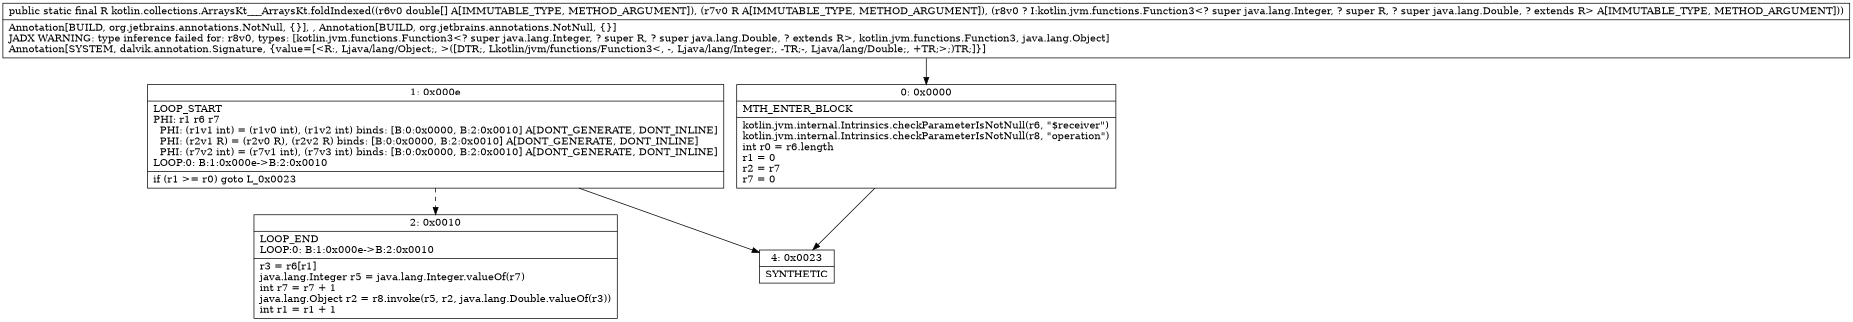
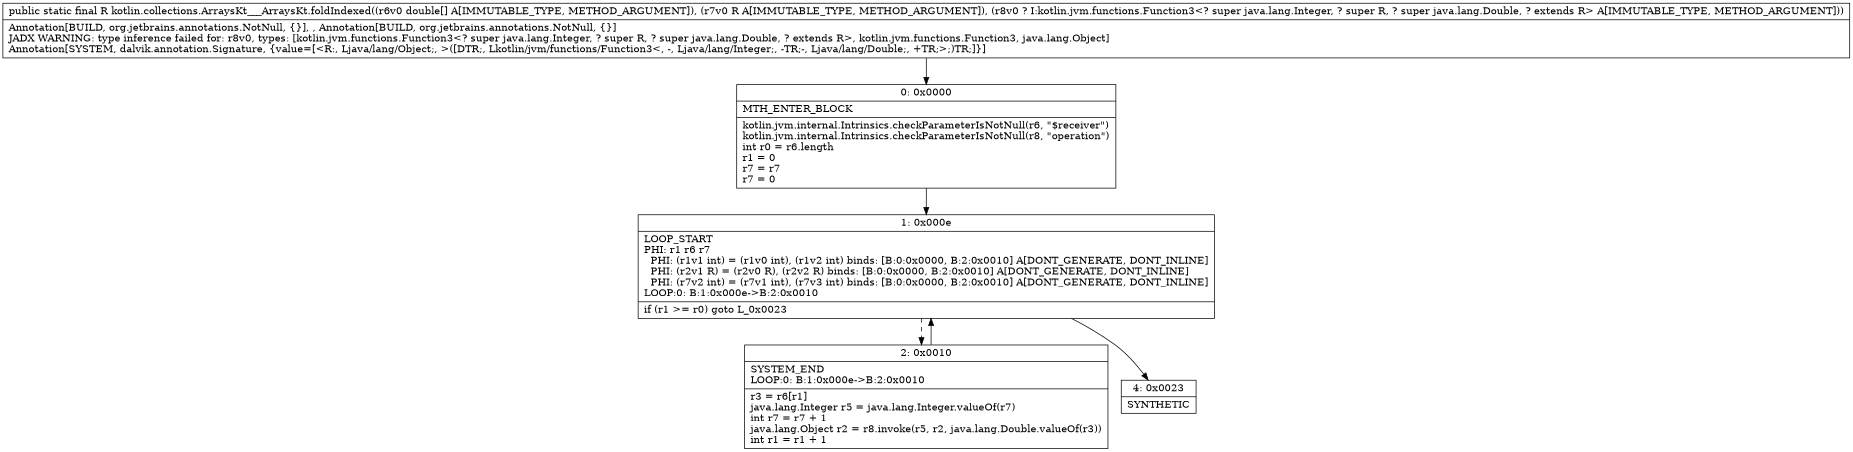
node "0: 0x0000": text "r2 = r7" -> "r7 = r7"
edge "0: 0x0000" -> "4: 0x0023": now "0: 0x0000" -> "1: 0x000e"
node "2: 0x0010": text "LOOP_END" -> "SYSTEM_END"
edge "2: 0x0010" -> "1: 0x000e": added
